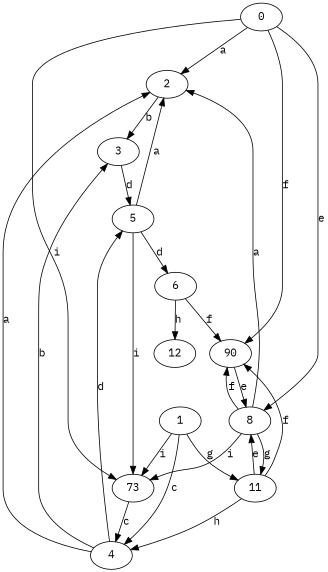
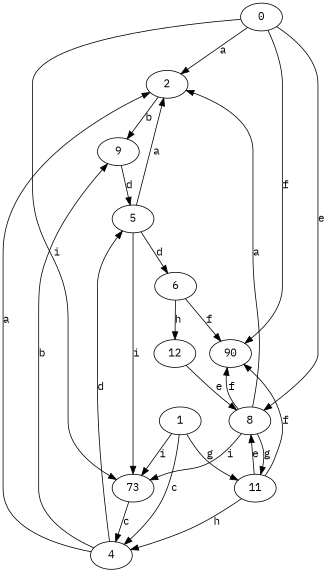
node "3": label "3" -> "9"
edge "90" -> "8": now "12" -> "8"
